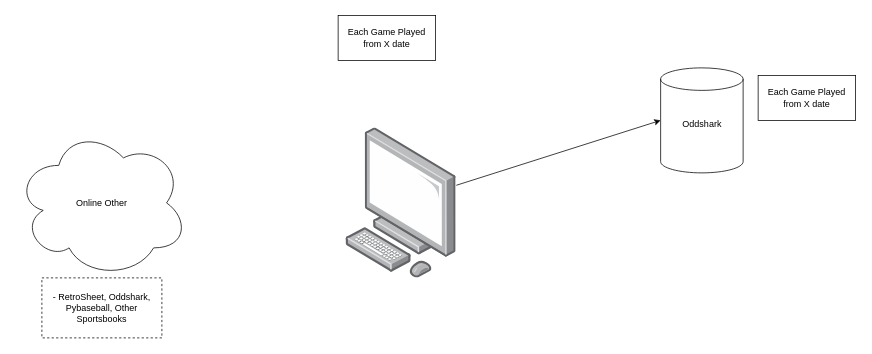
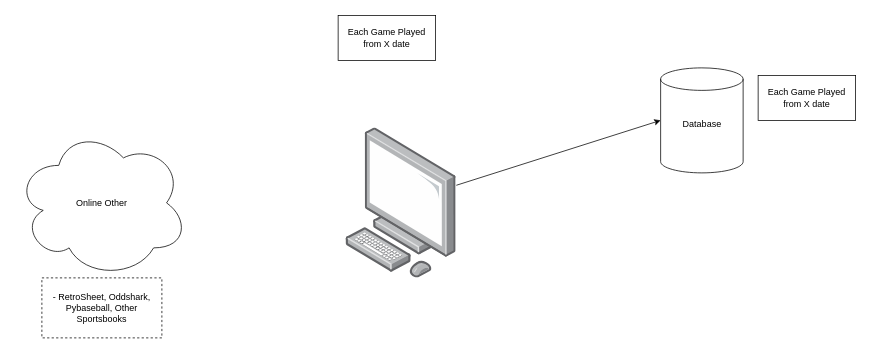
node "Oddshark": label "Oddshark" -> "Database"
